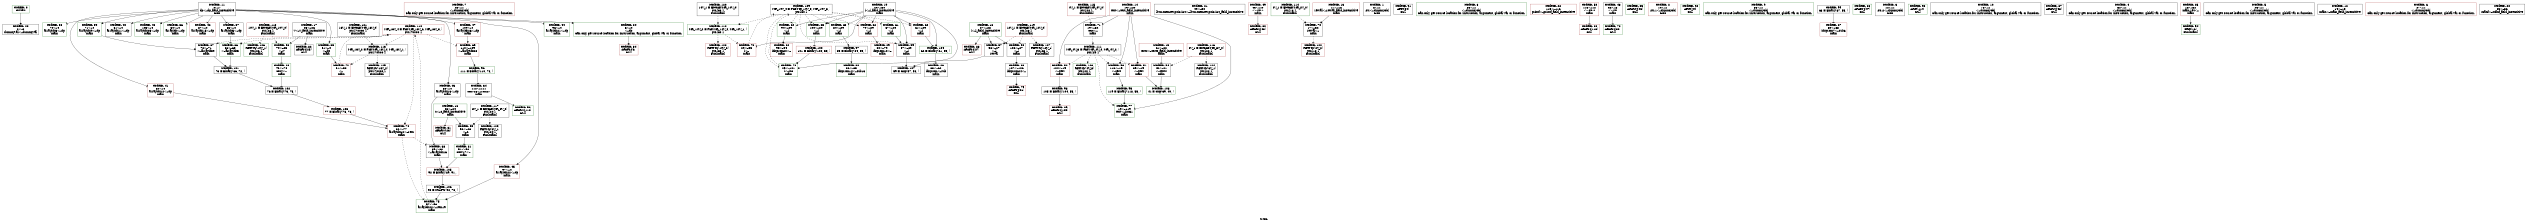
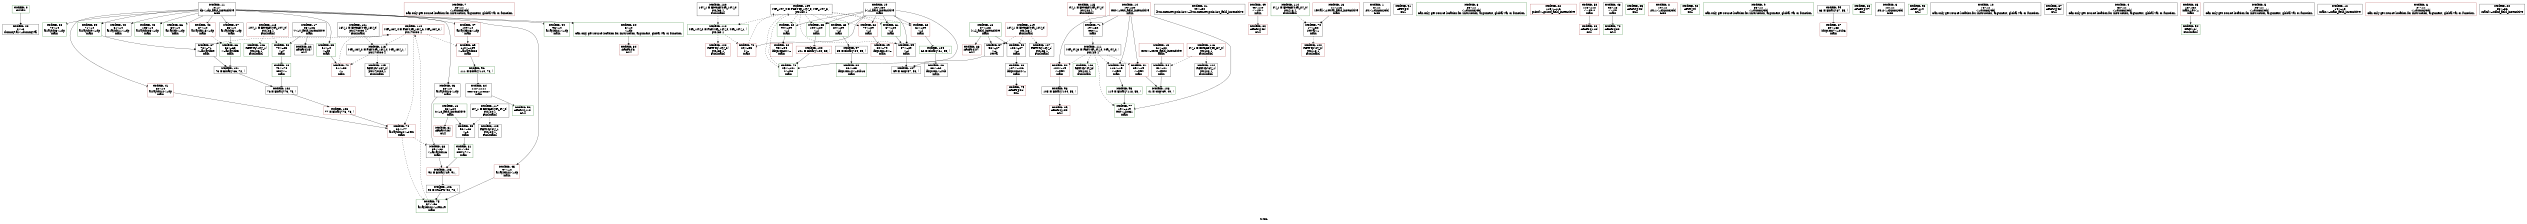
edge "NodeID: 19" -> "NodeID: 104": now "NodeID: 19" -> "NodeID: 61"
edge "NodeID: 110" -> "NodeID: 66": now "NodeID: 42" -> "NodeID: 66"
edge "NodeID: 62" -> "NodeID: 29": arrowhead normal -> tee
